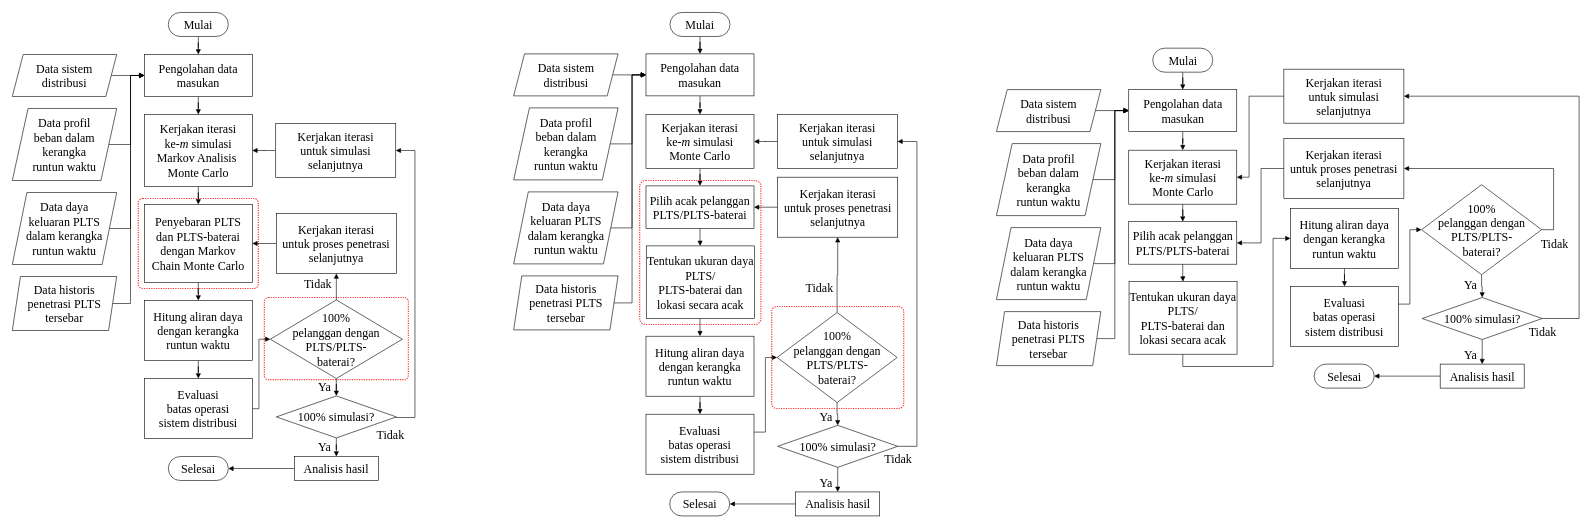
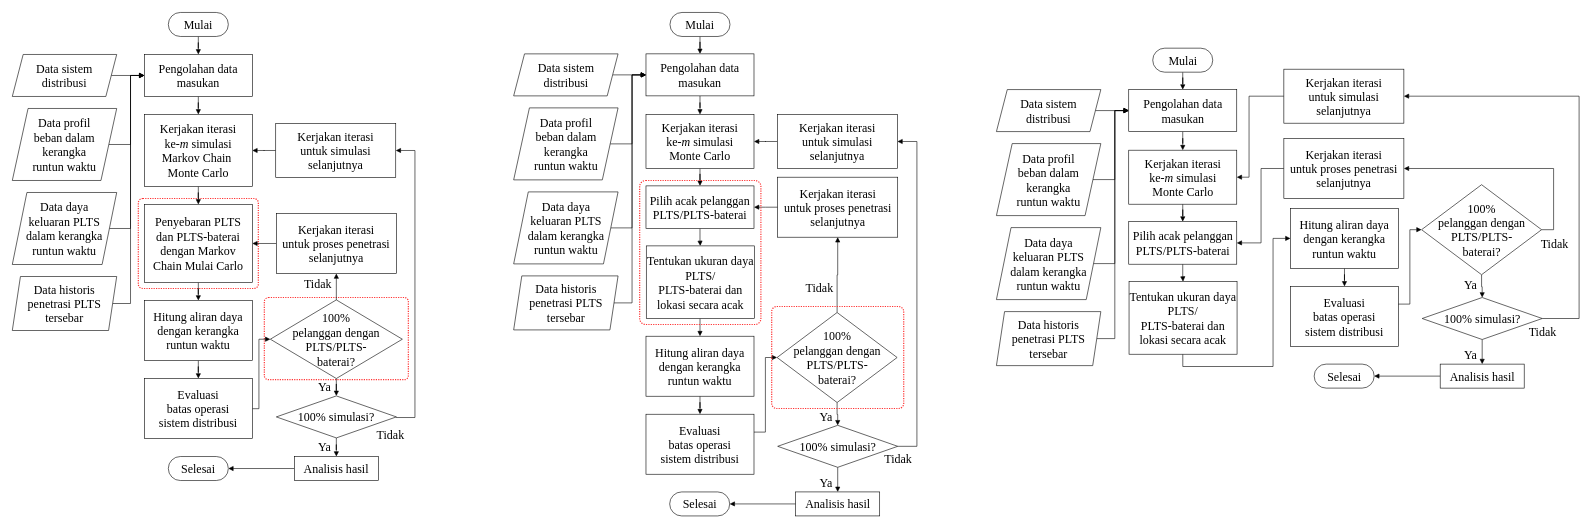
node "Kerjakan iterasi ke-m simulasi Markov Analisis Monte Carlo": label "Kerjakan iterasi ke-m simulasi Markov Analisis Monte Carlo" -> "Kerjakan iterasi ke-m simulasi Markov Chain Monte Carlo"
node "Penyebaran PLTS dan PLTS-baterai dengan Markov Chain Monte Carlo": label "Penyebaran PLTS dan PLTS-baterai dengan Markov Chain Monte Carlo" -> "Penyebaran PLTS dan PLTS-baterai dengan Markov Chain Mulai Carlo"
